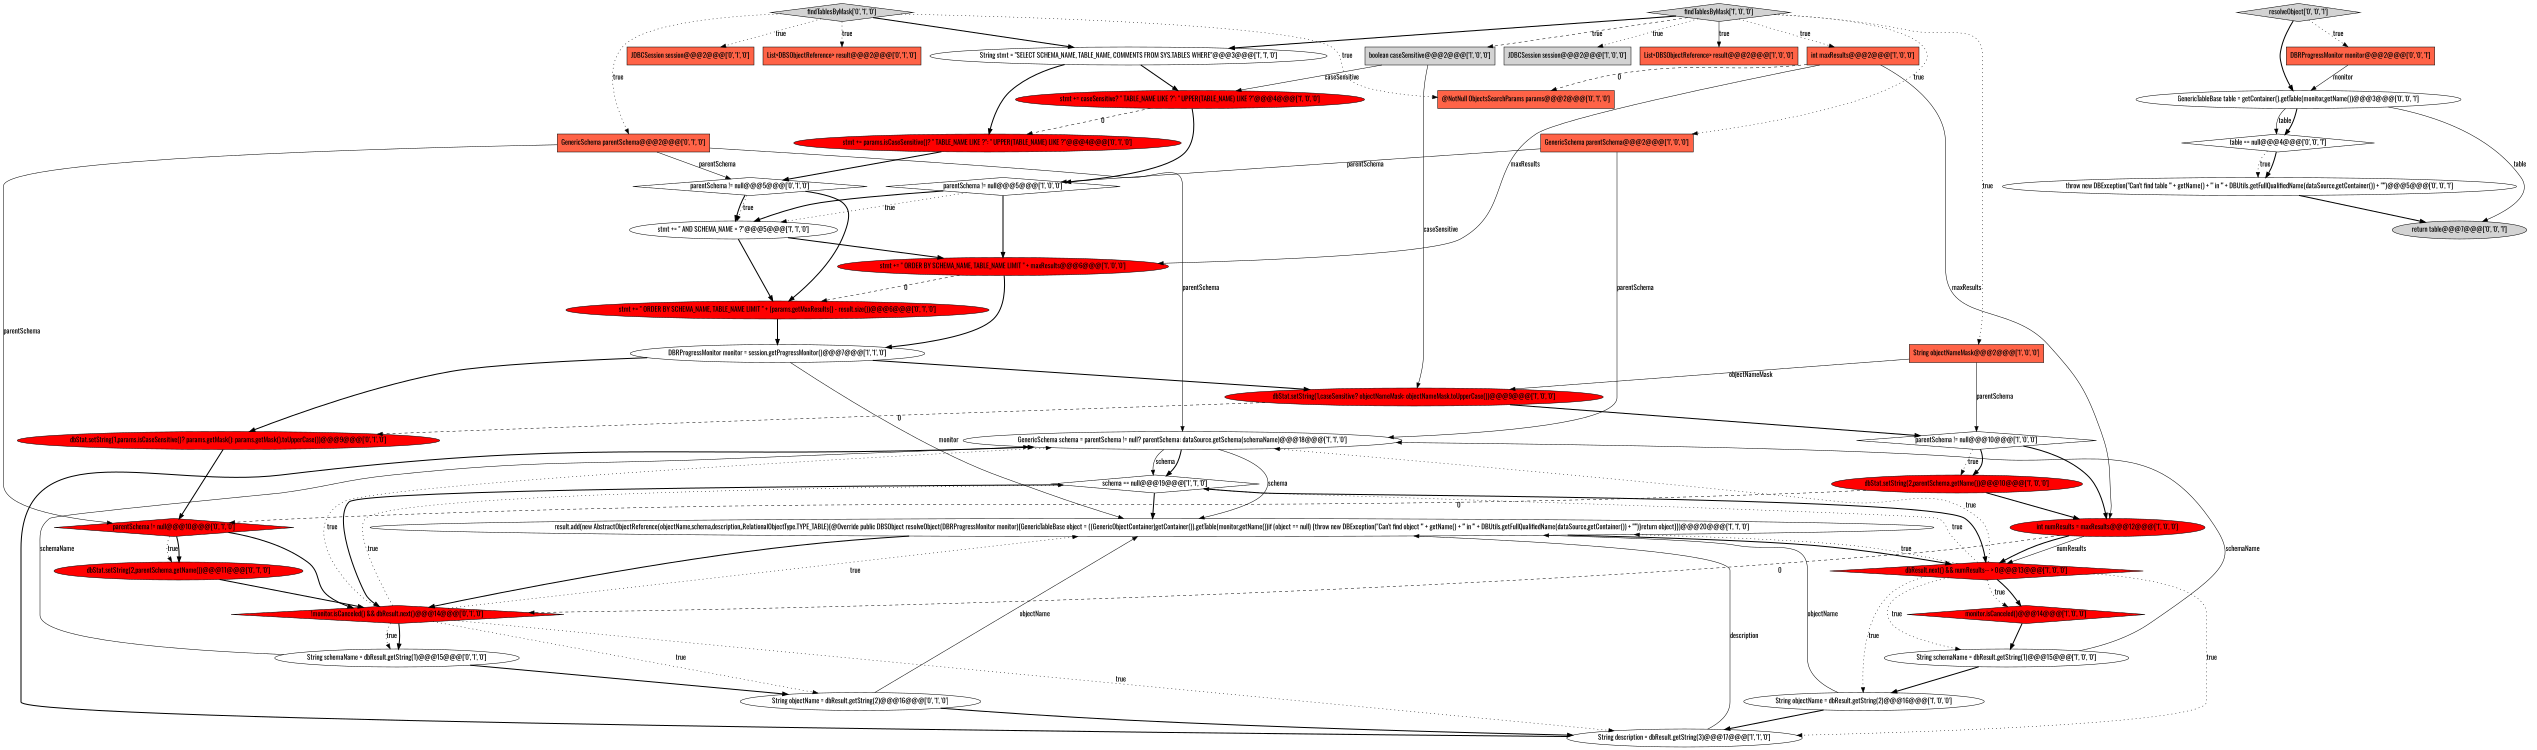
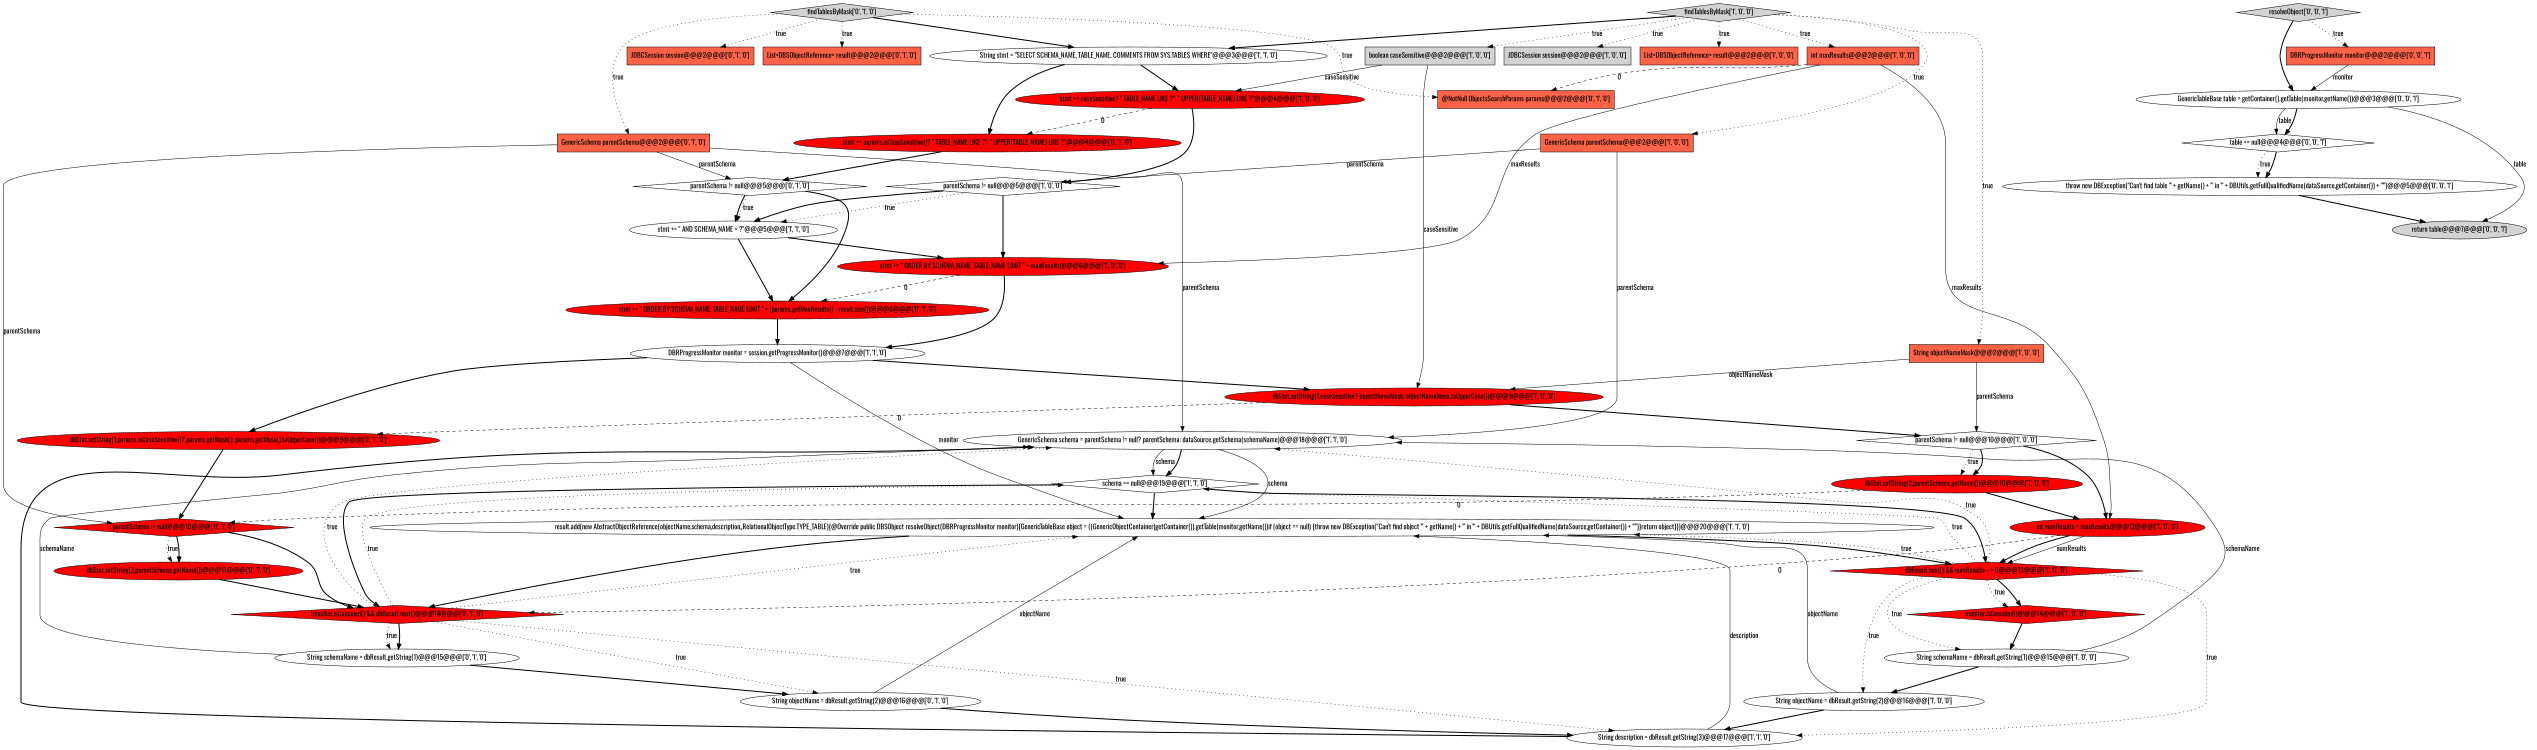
edge "findTablesByMask['1', '0', '0']" -> "boolean caseSensitive@@@2@@@['1', '0', '0']": style dashed -> dotted
edge "findTablesByMask['1', '0', '0']" -> "List<DBSObjectReference> result@@@2@@@['1', '0', '0']": style solid -> dotted
